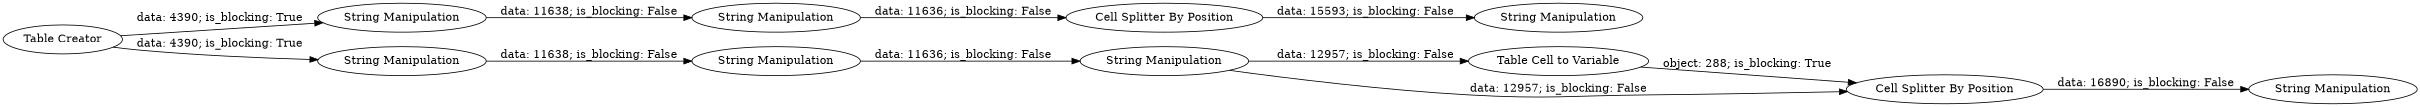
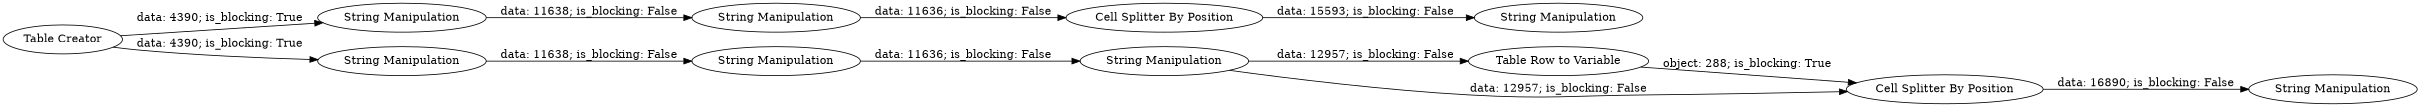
node "Table Cell to Variable": label "Table Cell to Variable" -> "Table Row to Variable"
